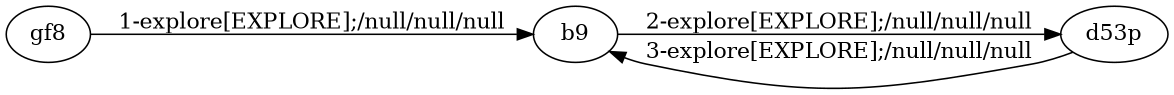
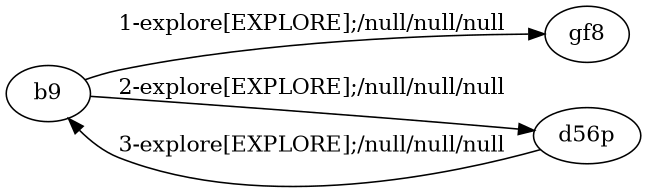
edge "gf8" -> "b9": reversed
node "d53p": label "d53p" -> "d56p"
